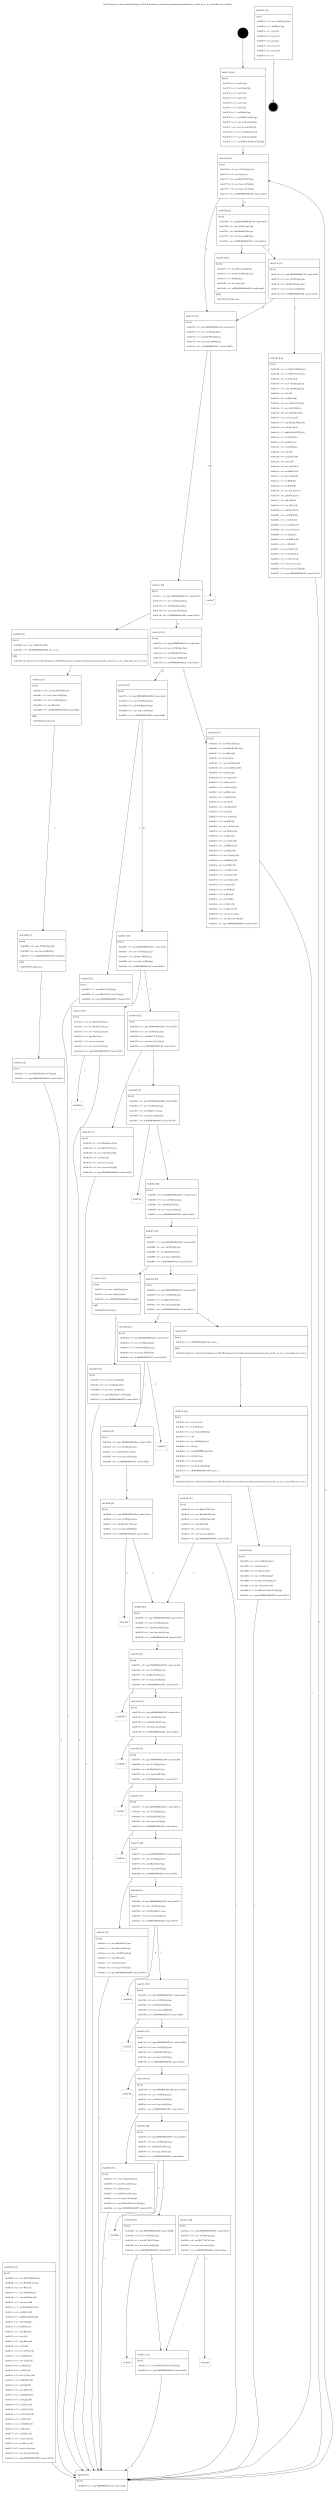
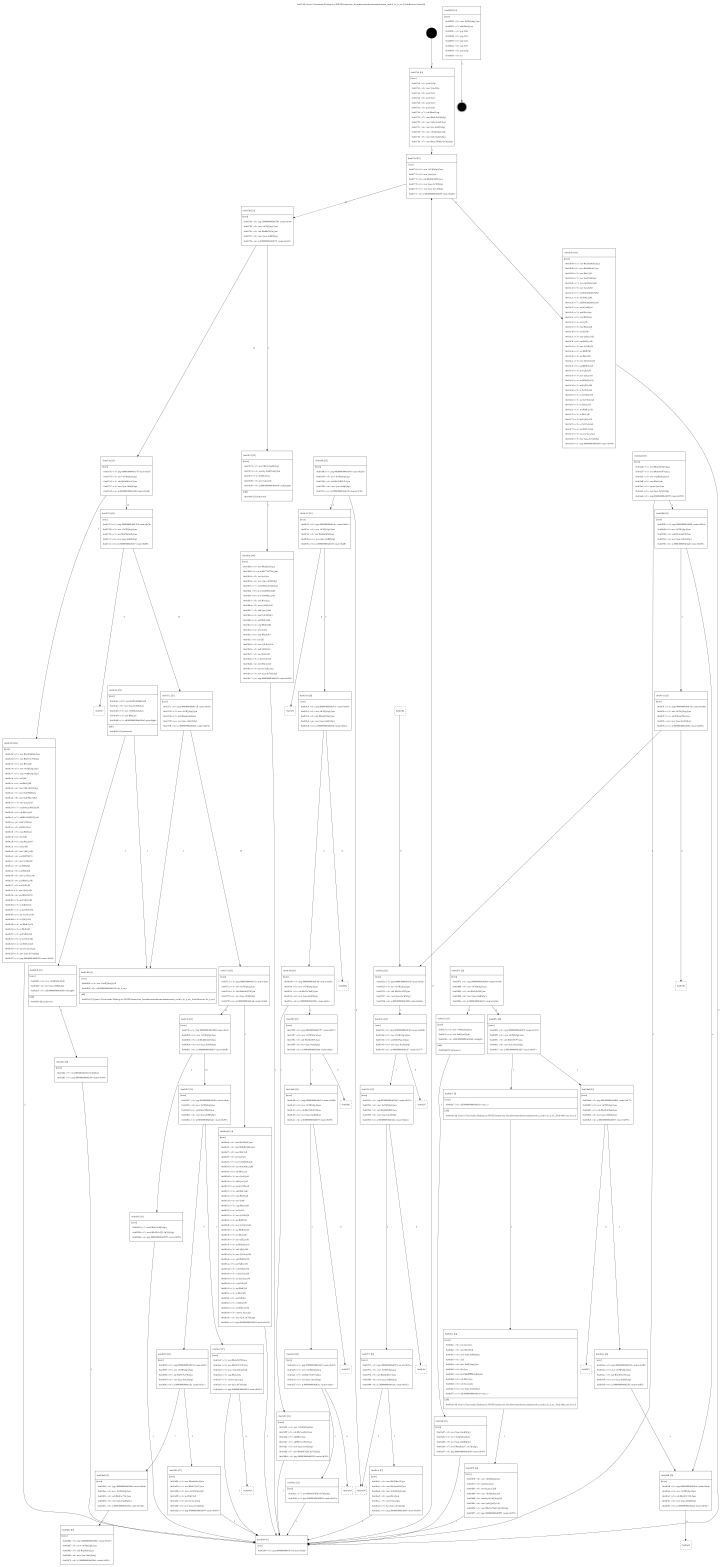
edge "0x40176d [23]" -> "0x4017b3 [25]": now "0x40176d [23]" -> "0x401bf8 [144]"
node "0x401b8a [98]": added
edge "0x401dbb [9]" -> "0x401dc4 [23]": reversed
node "0x401f16": removed
edge "0x401862 [25]" -> "0x40187b [25]": removed, label "7"
edge "0x4018df [25]" -> "0x4018f8 [25]": reversed
edge "0x40192a [25]" -> "0x401df6": reversed
edge "0x401975 [25]" -> "0x40198e [25]": now "0x401975 [25]" -> "0x401e90"
edge "0x401a0b [25]" -> "0x401bec [12]": now "0x401a0b [25]" -> "0x401a24 [25]"
